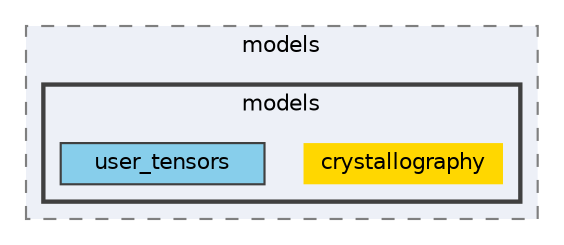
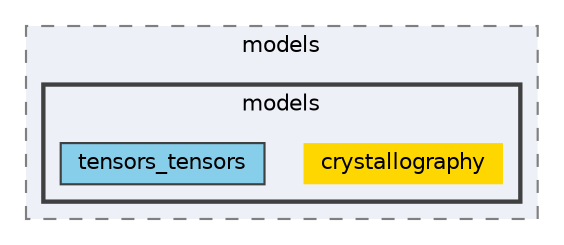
node "user_tensors": label "user_tensors" -> "tensors_tensors"
